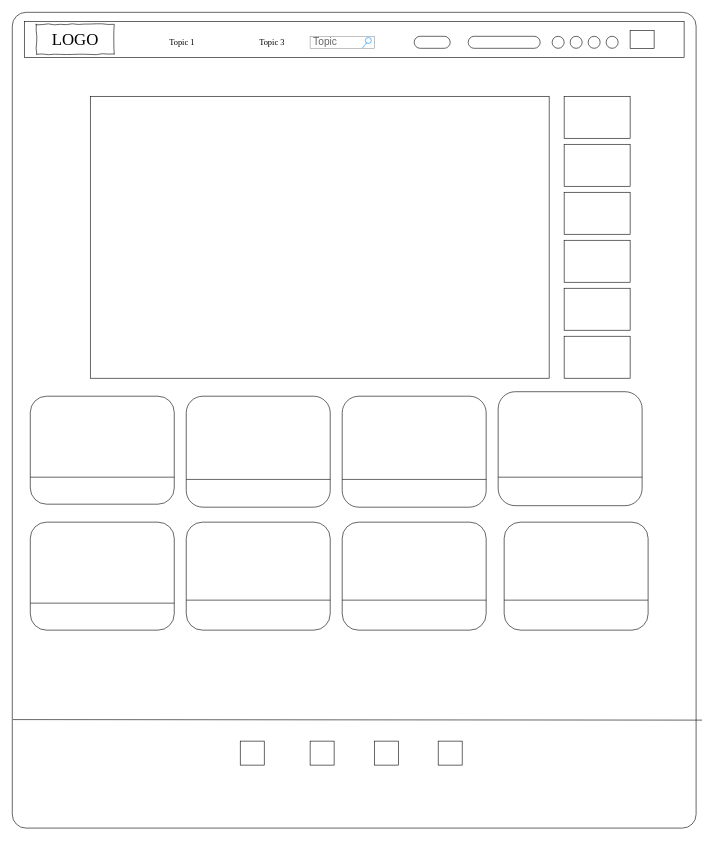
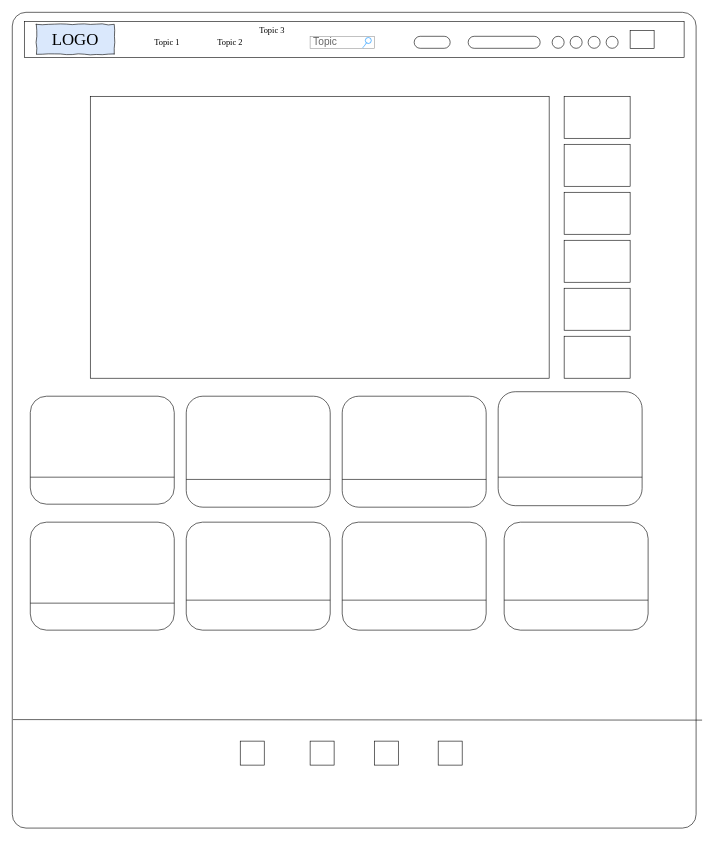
node "LOGO": fillcolor #ffffff -> #dae8fc
node "Topic 1": moved (186, 42) -> (171, 42)
node "Topic 2": added
node "Topic 3": moved (276, 42) -> (276, 30)
